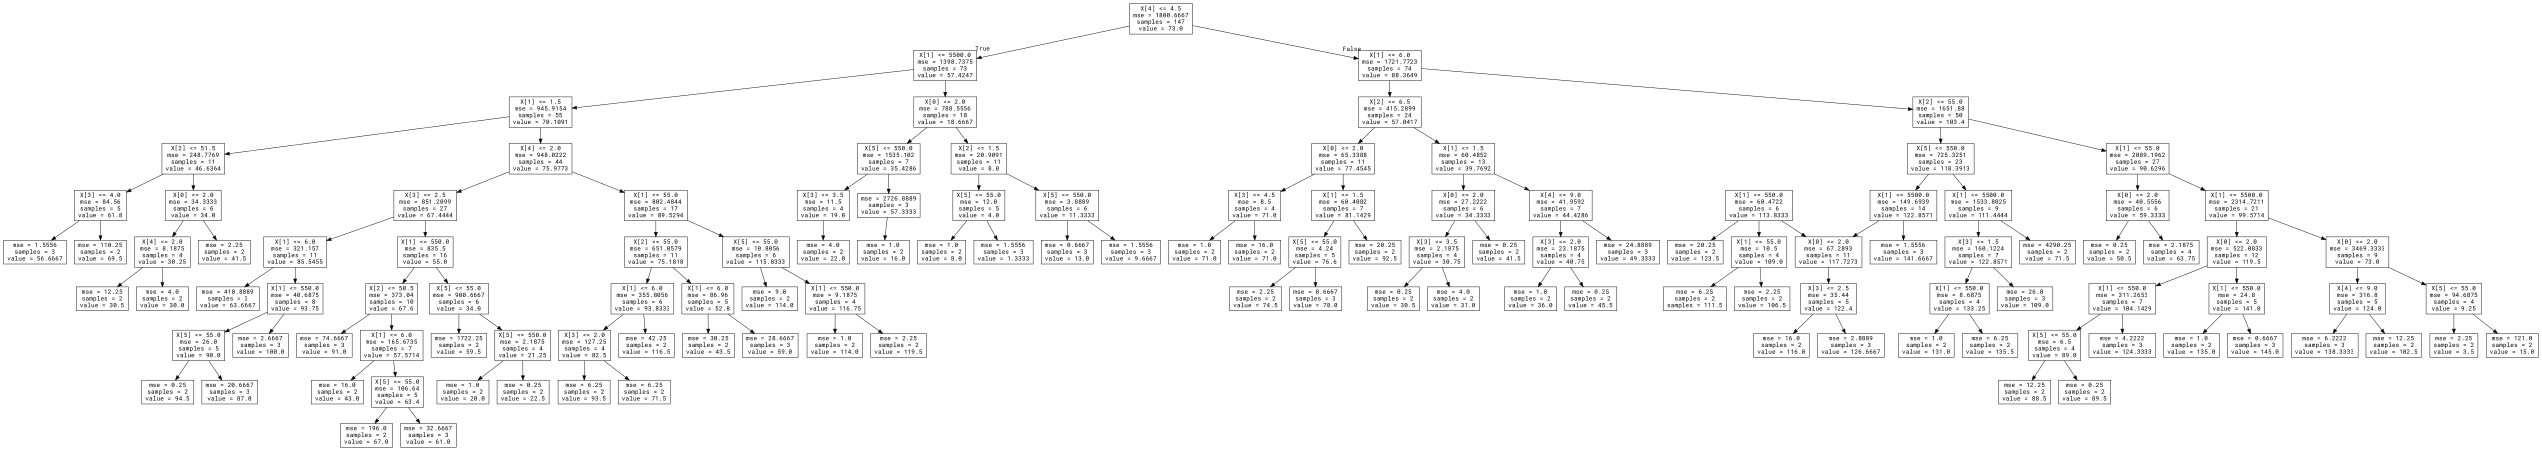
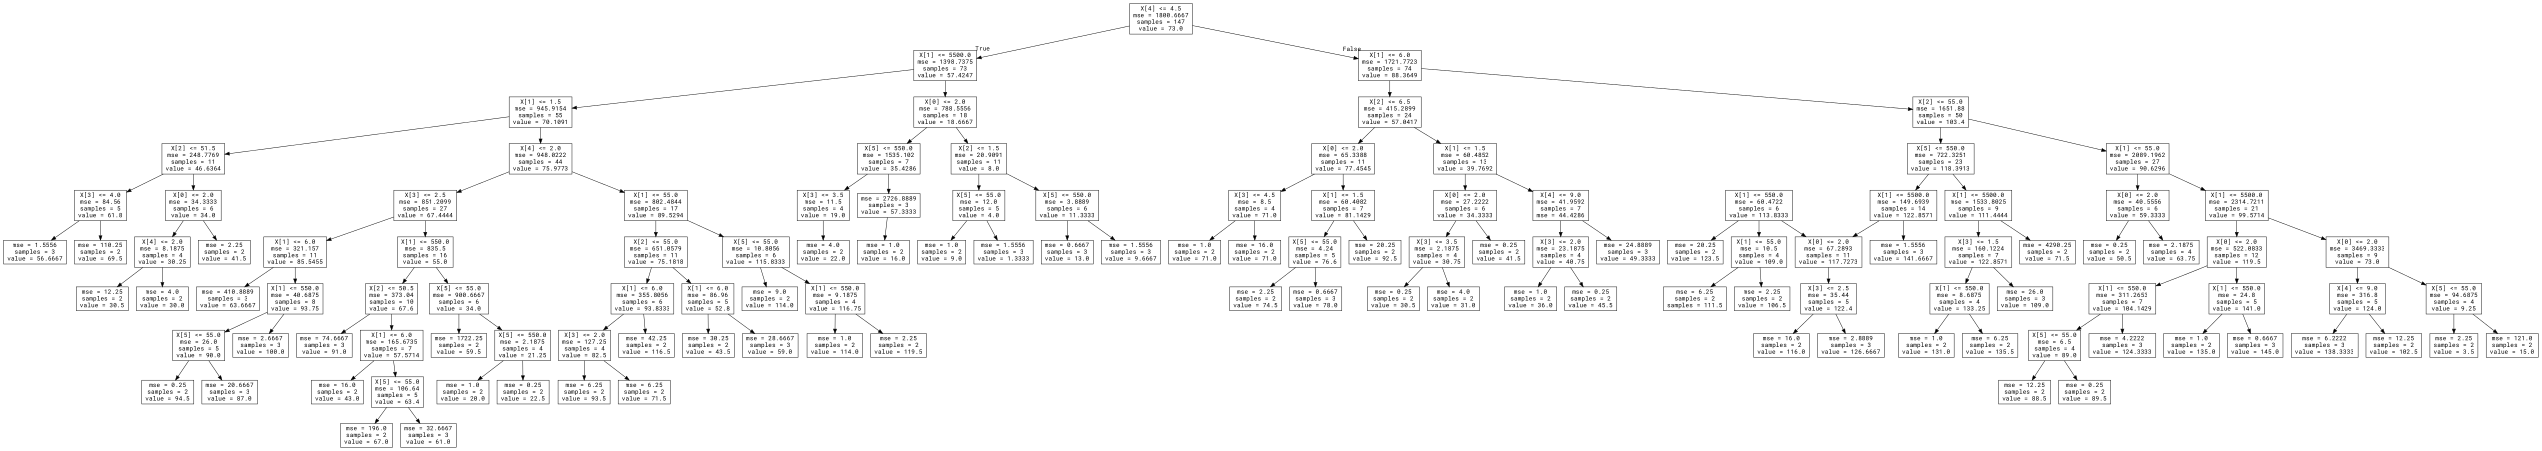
node "X[5] <= 550.0 mse = 725.3251 samples = 23 value = 118.3913": label "X[5] <= 550.0 mse = 725.3251 samples = 23 value = 118.3913" -> "X[5] <= 550.0 mse = 722.3251 samples = 23 value = 118.3913"
node "X[4] <= 9.0 mse = 41.9592 samples = 7 value = 44.4286": label "X[4] <= 9.0 mse = 41.9592 samples = 7 value = 44.4286" -> "X[4] <= 9.0 mse = 41.9592 samples = 7 mse = 44.4286"
node "mse = 1.0 samples = 2 value = 8.0": label "mse = 1.0 samples = 2 value = 8.0" -> "mse = 1.0 samples = 2 value = 9.0"
